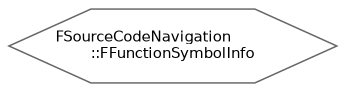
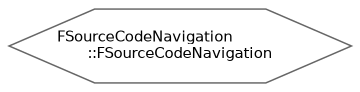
node "FSourceCodeNavigation ::FFunctionSymbolInfo": label "FSourceCodeNavigation ::FFunctionSymbolInfo" -> "FSourceCodeNavigation ::FSourceCodeNavigation"
